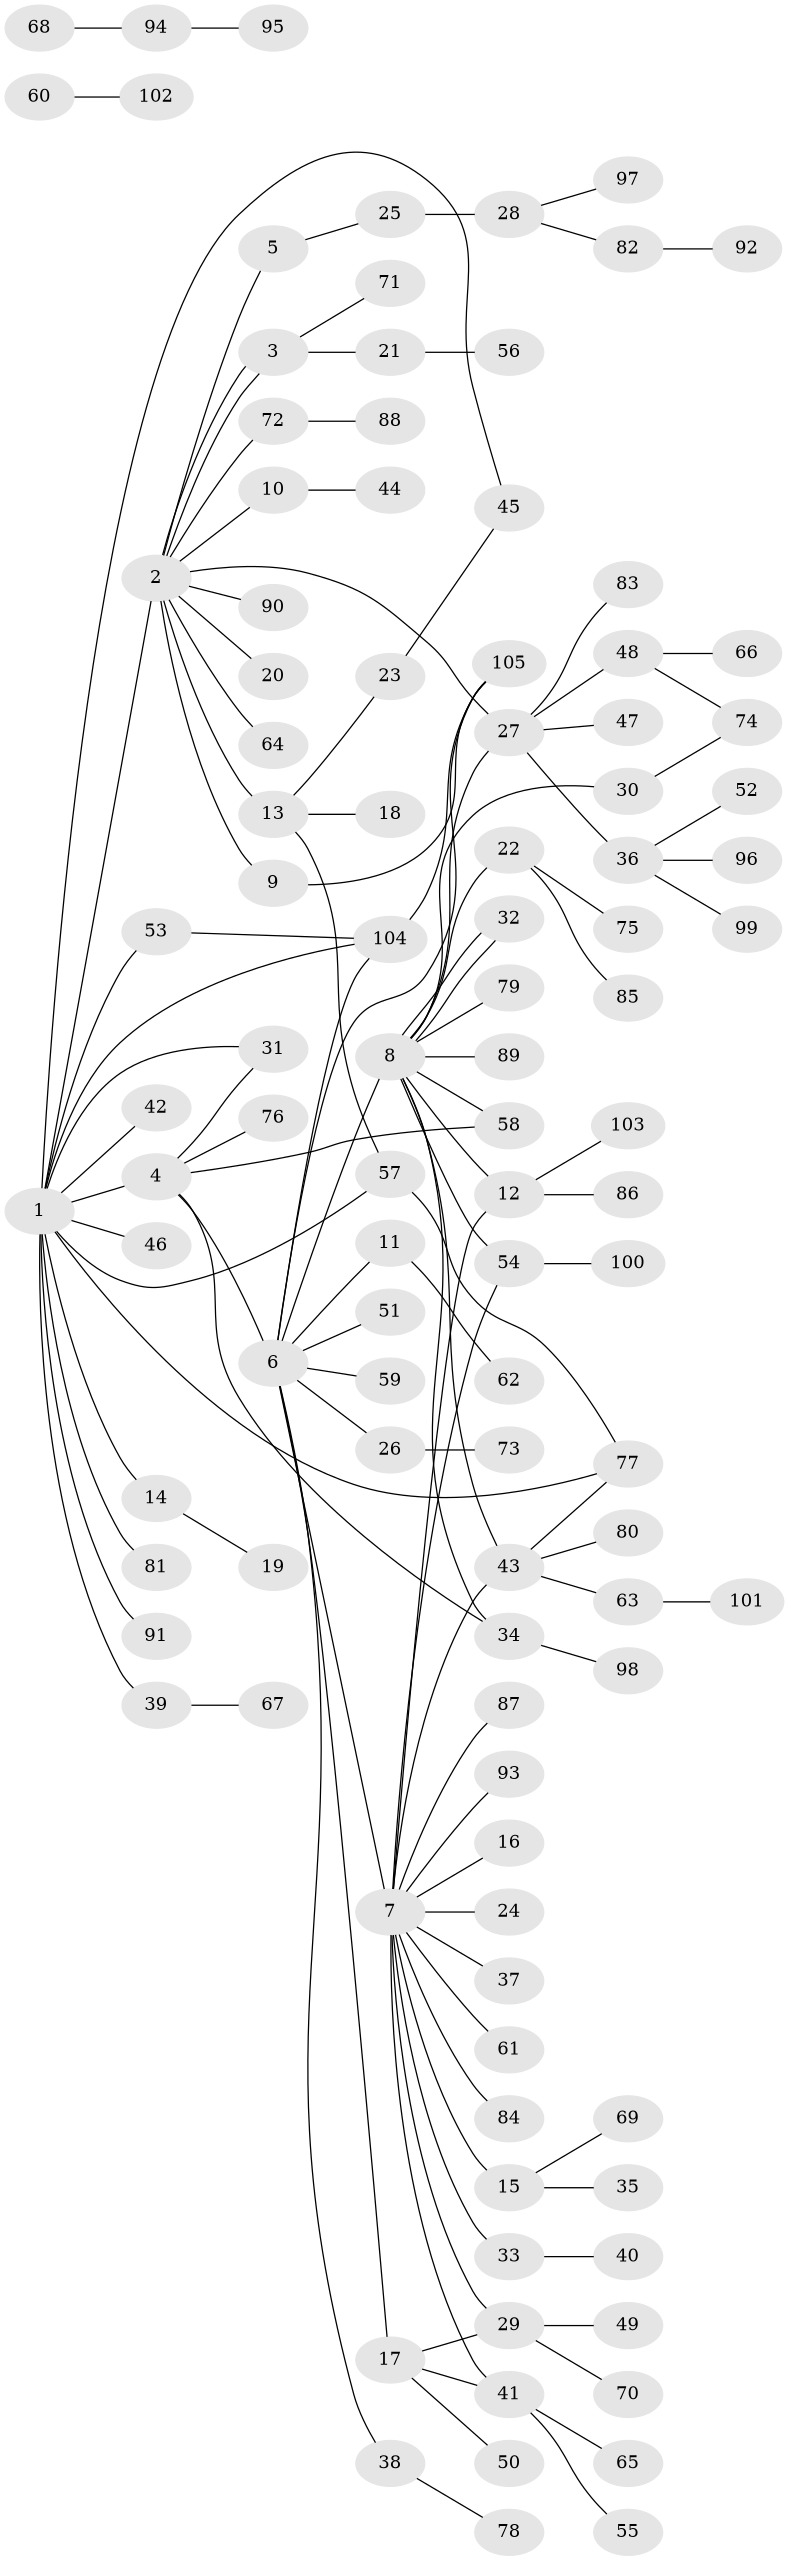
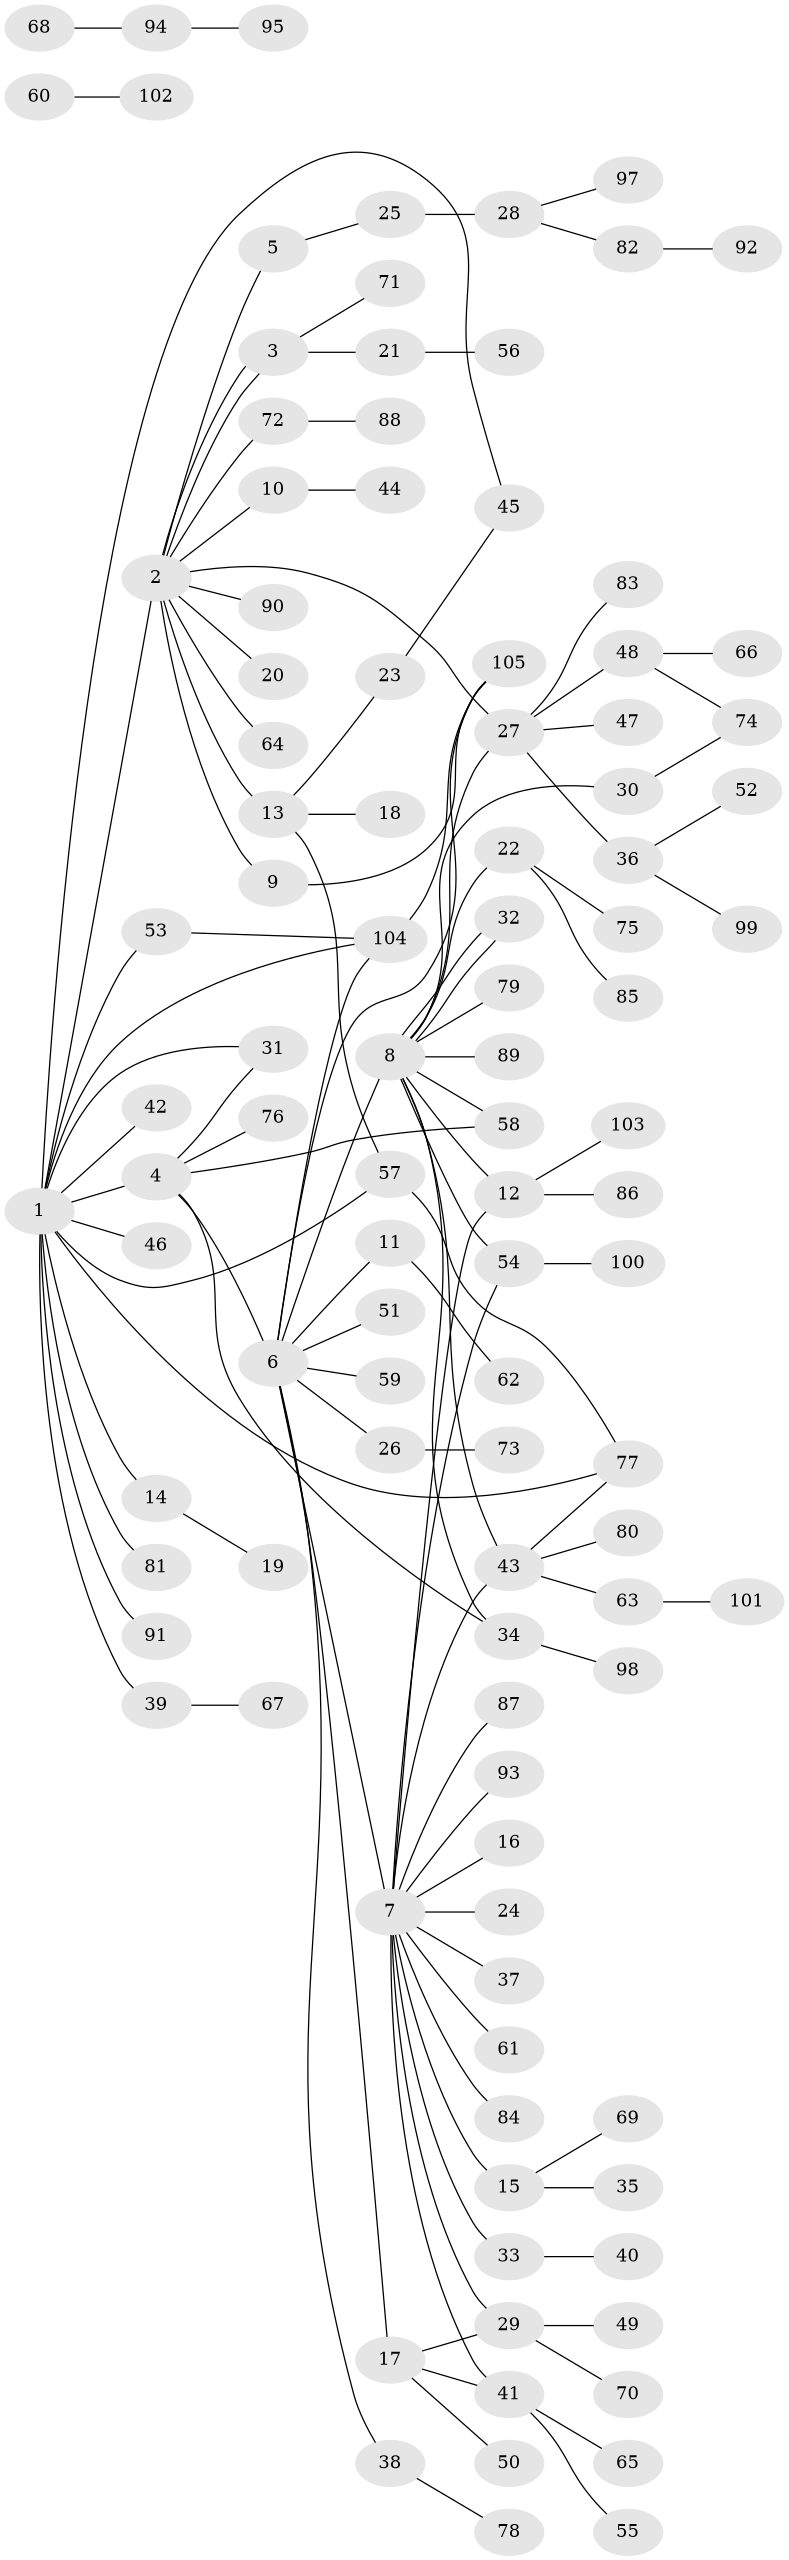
node "96": removed
